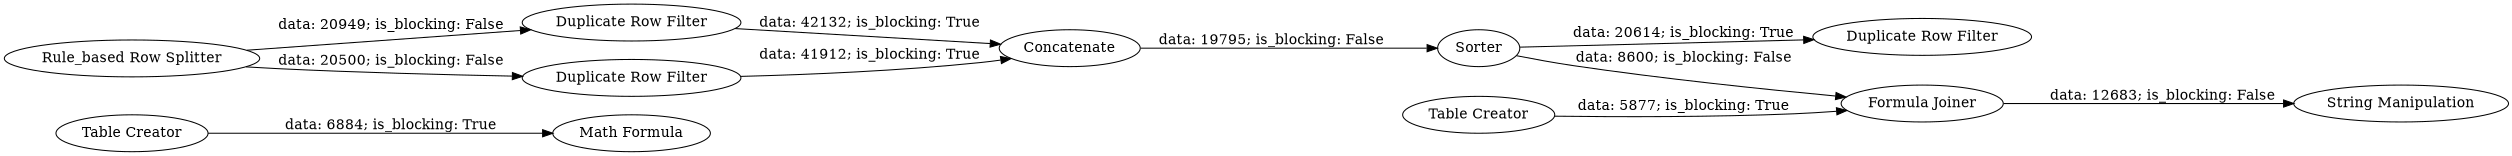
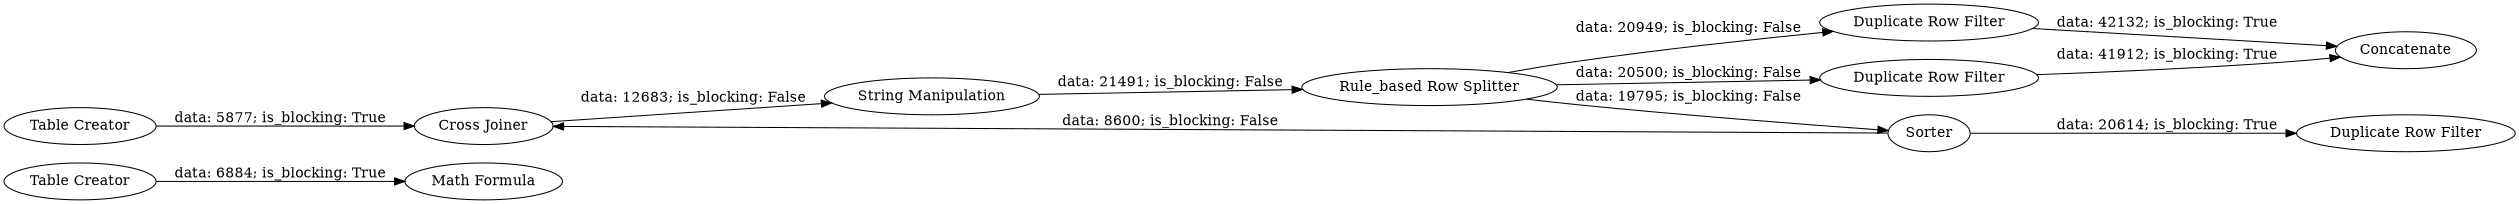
edge "Concatenate" -> "Sorter": now "Rule_based Row Splitter" -> "Sorter"
edge "String Manipulation" -> "Rule_based Row Splitter": added, label "data: 21491; is_blocking: False"
node "Formula Joiner": label "Formula Joiner" -> "Cross Joiner"
